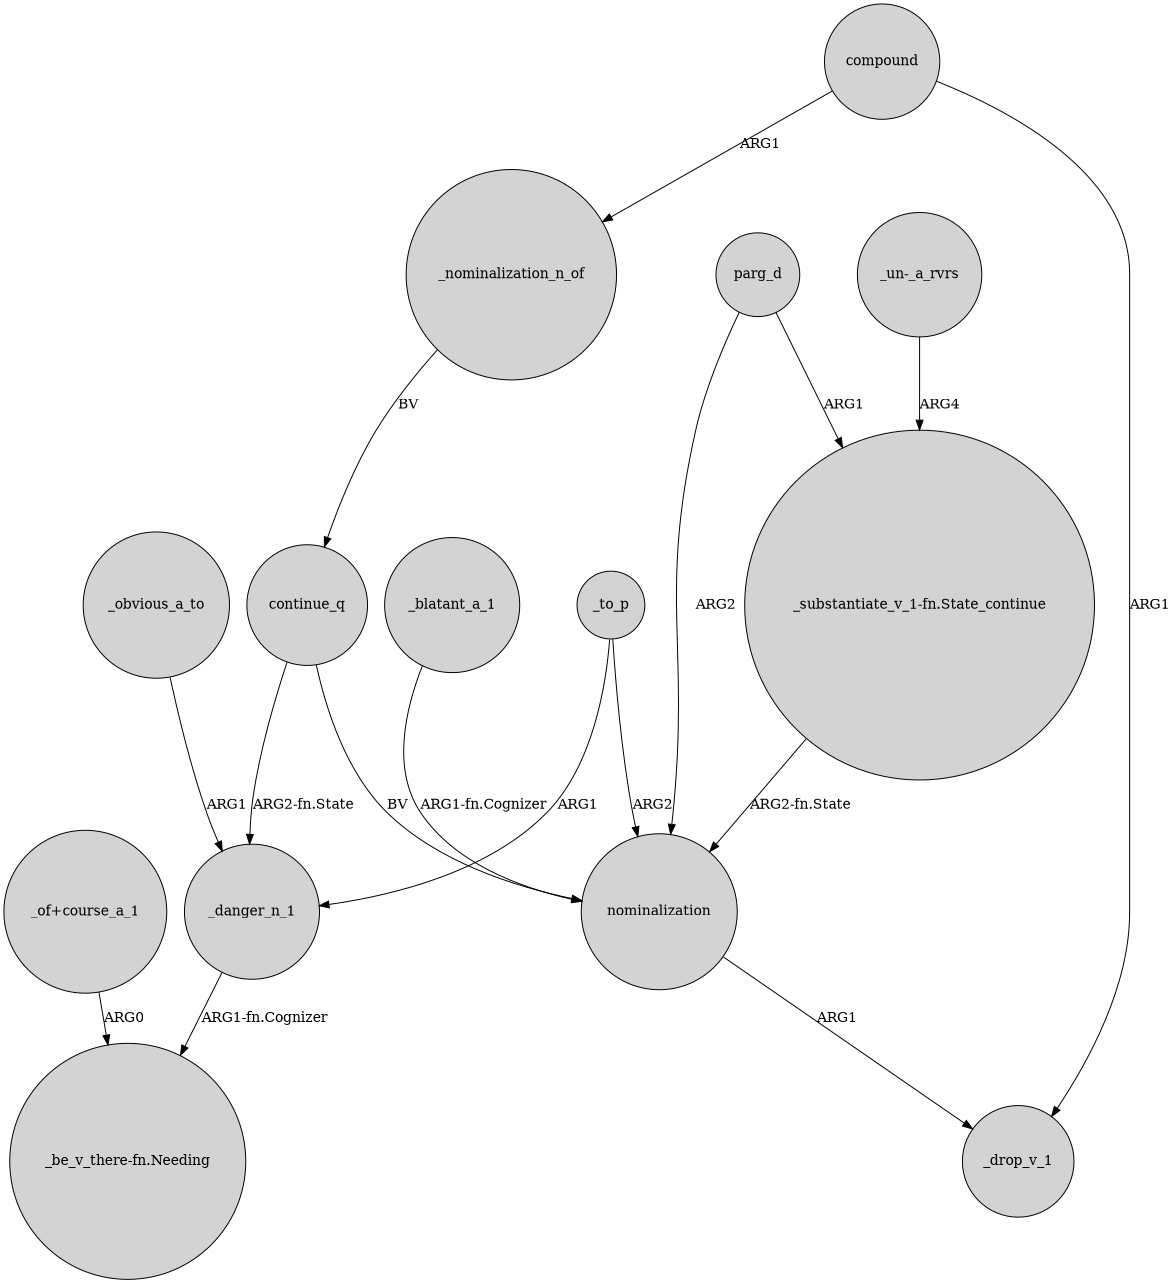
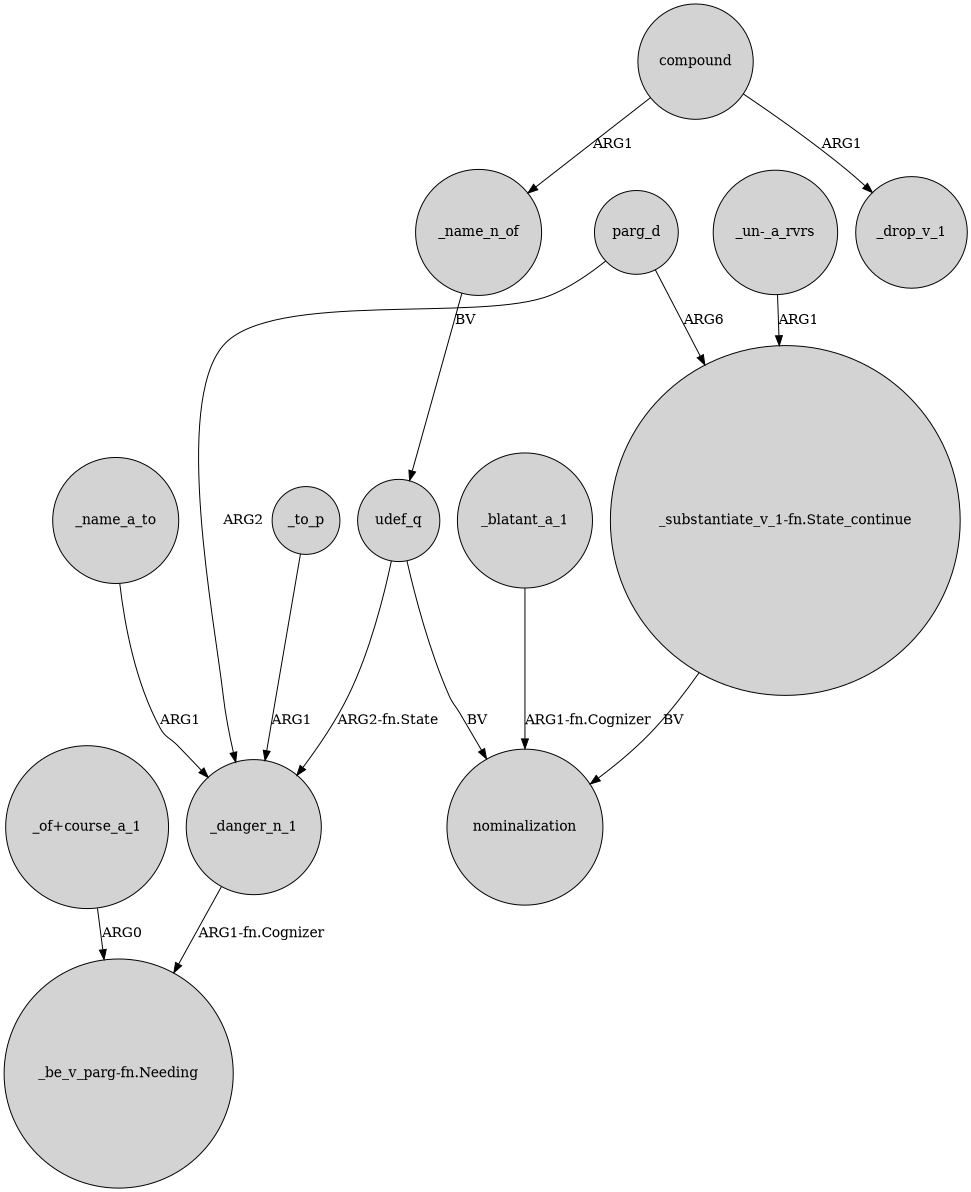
node "_nominalization_n_of": label "_nominalization_n_of" -> "_name_n_of"
edge "parg_d" -> "_substantiate_v_1-fn.State_continue": label "ARG1" -> "ARG6"
edge "_un-_a_rvrs" -> "_substantiate_v_1-fn.State_continue": label "ARG4" -> "ARG1"
edge "parg_d" -> "nominalization": now "parg_d" -> "_danger_n_1"
node "_obvious_a_to": label "_obvious_a_to" -> "_name_a_to"
node "continue_q": label "continue_q" -> "udef_q"
edge "_to_p" -> "nominalization": removed, label "ARG2"
edge "_substantiate_v_1-fn.State_continue" -> "nominalization": label "ARG2-fn.State" -> "BV"
edge "nominalization" -> "_drop_v_1": removed, label "ARG1"
node "_be_v_there-fn.Needing": label "_be_v_there-fn.Needing" -> "_be_v_parg-fn.Needing"
